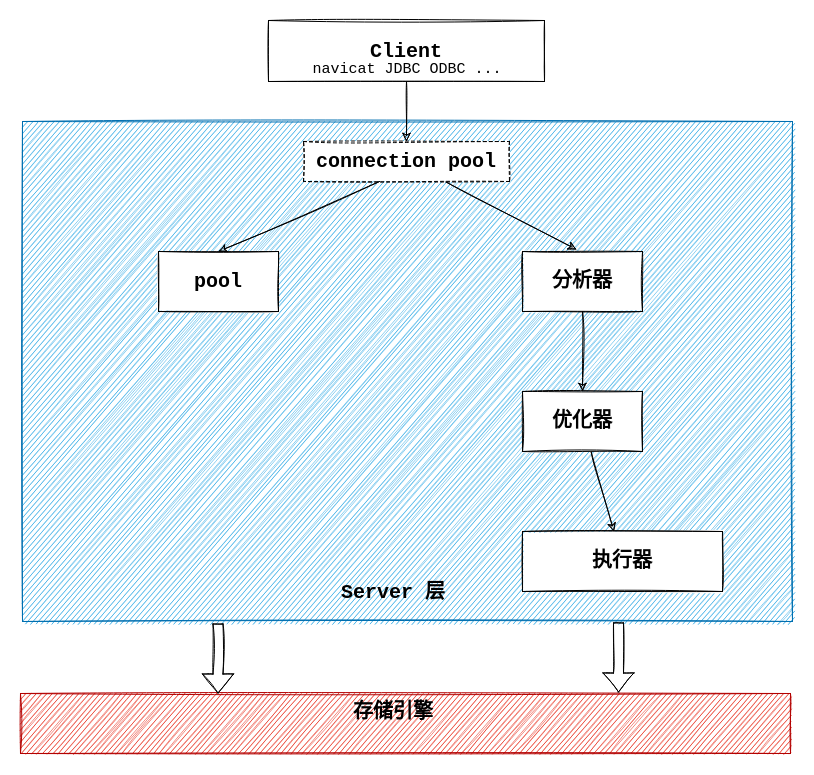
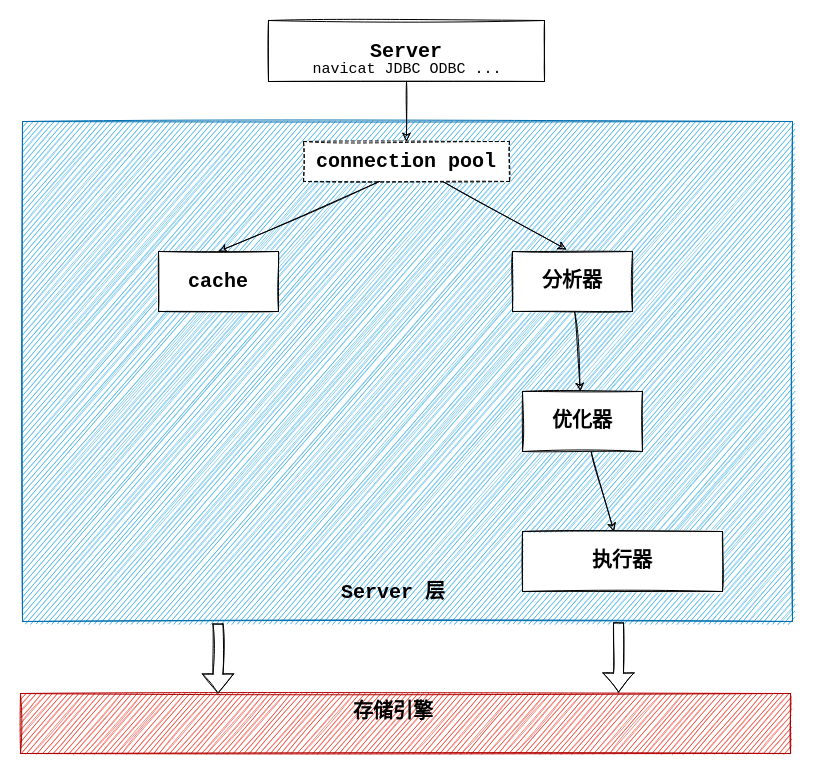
node "Client": label "Client" -> "Server"
node "pool": label "pool" -> "cache"
node "分析器": moved (583, 282) -> (573, 282)
